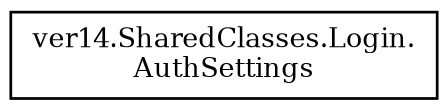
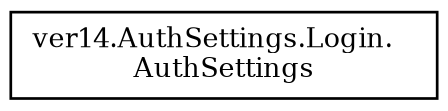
node "ver14.SharedClasses.Login. AuthSettings": label "ver14.SharedClasses.Login. AuthSettings" -> "ver14.AuthSettings.Login. AuthSettings"
